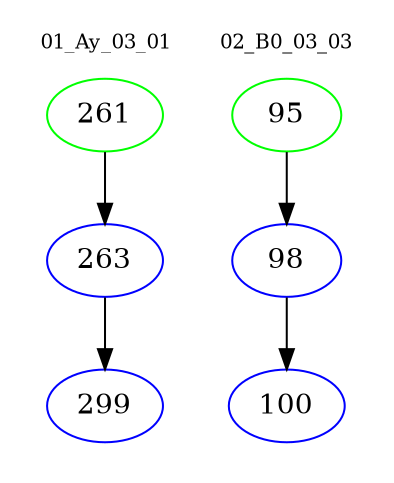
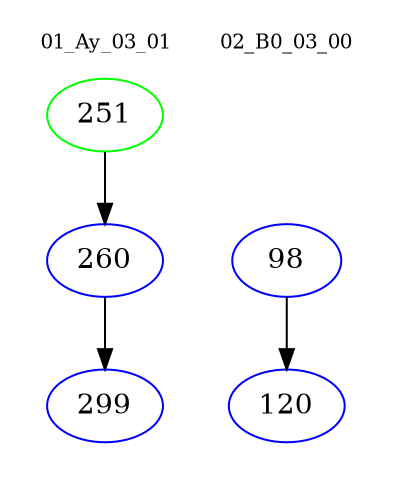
cluster "02_B0_03_03": label "02_B0_03_03" -> "02_B0_03_00"
node "261": label "261" -> "251"
node "95": removed
node "263": label "263" -> "260"
node "100": label "100" -> "120"
